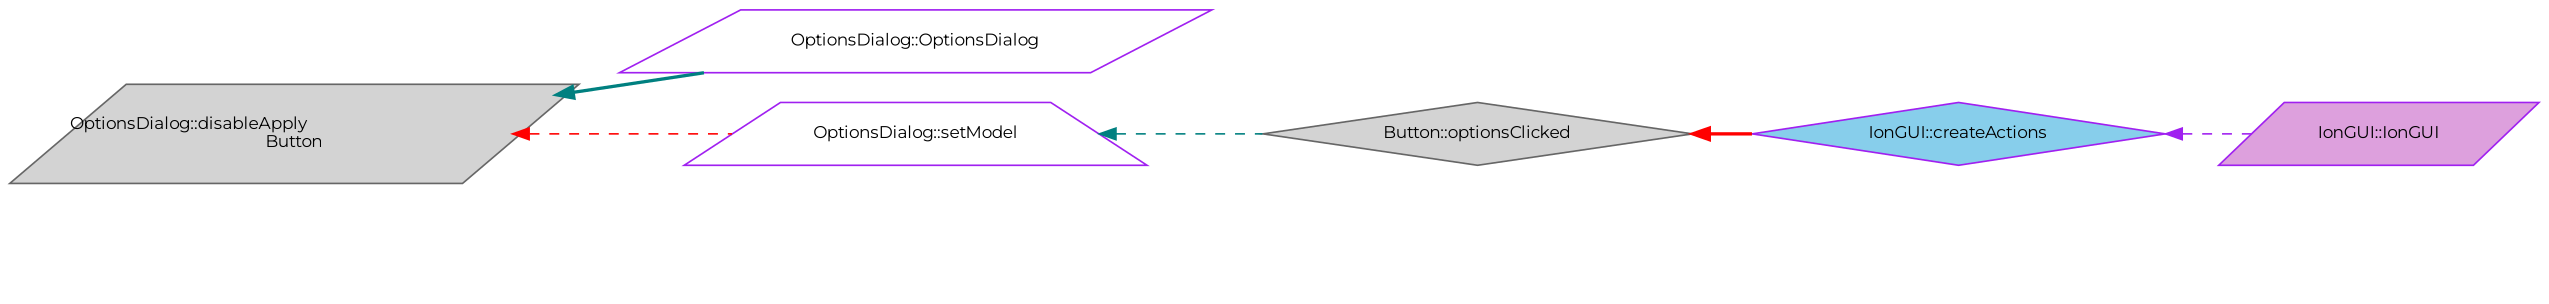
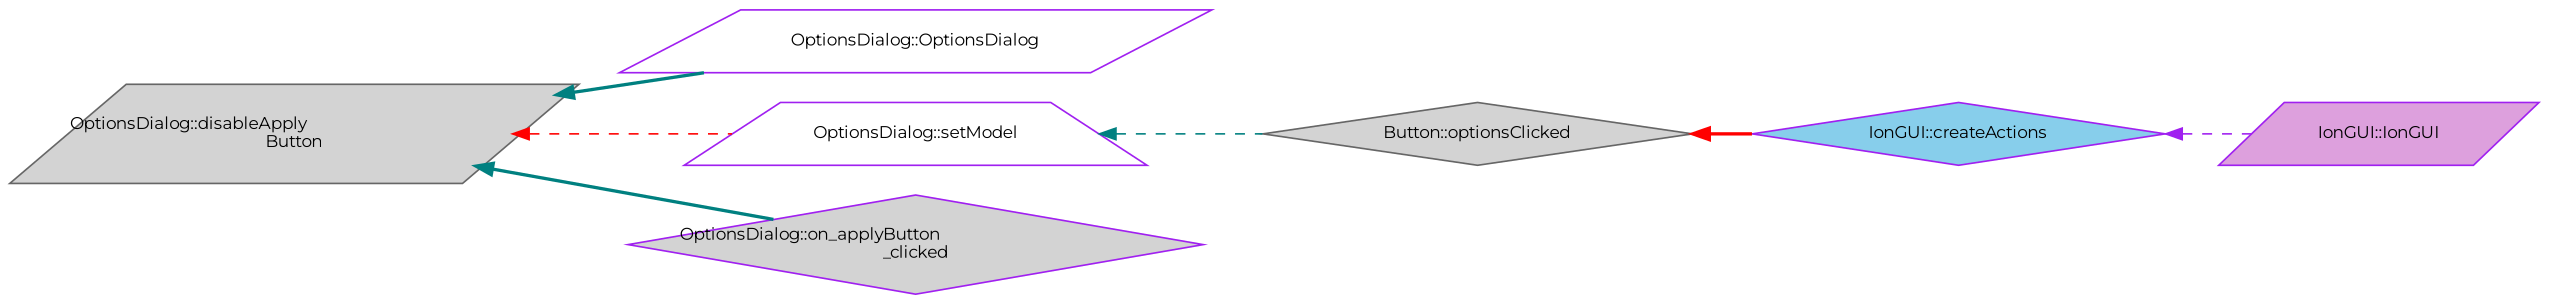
node "OptionsDialog::on_applyButton _clicked": added
